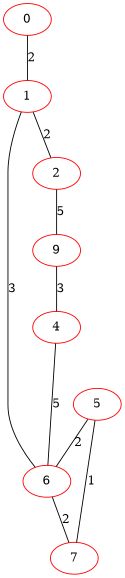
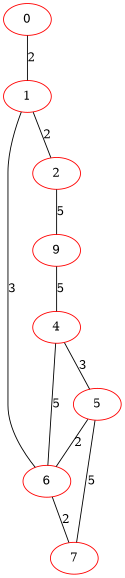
edge "9" -- "4": label "3" -> "5"
edge "4" -- "5": added, label "3"
edge "5" -- "7": label "1" -> "5"
